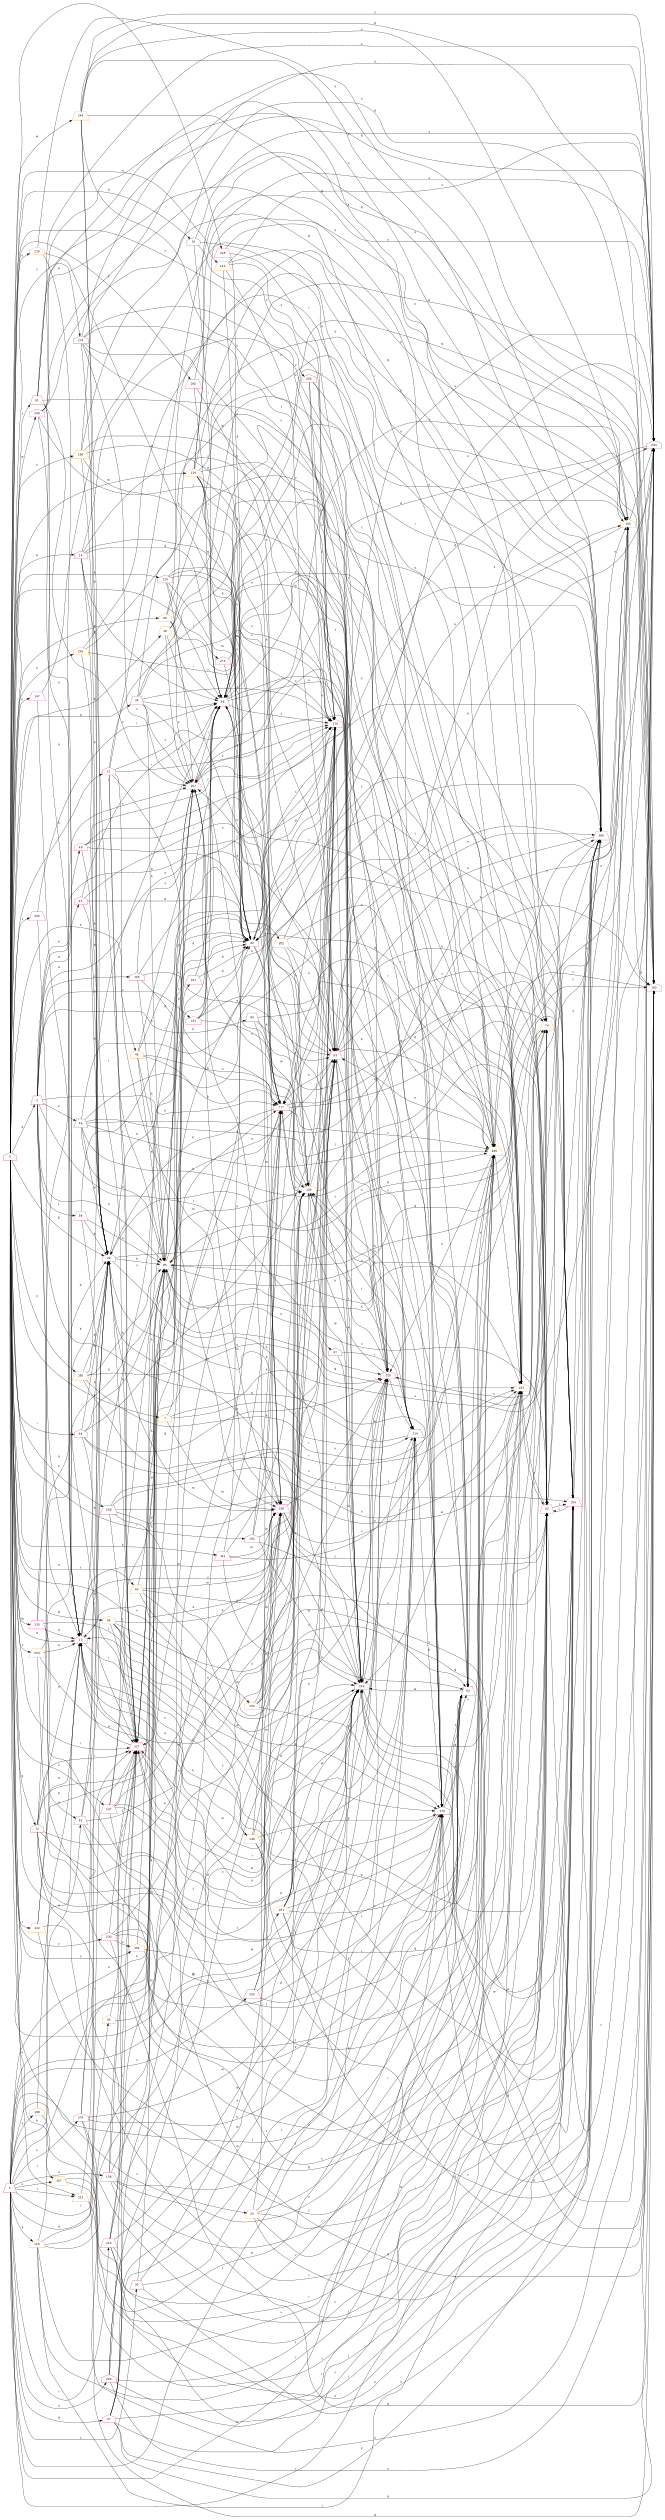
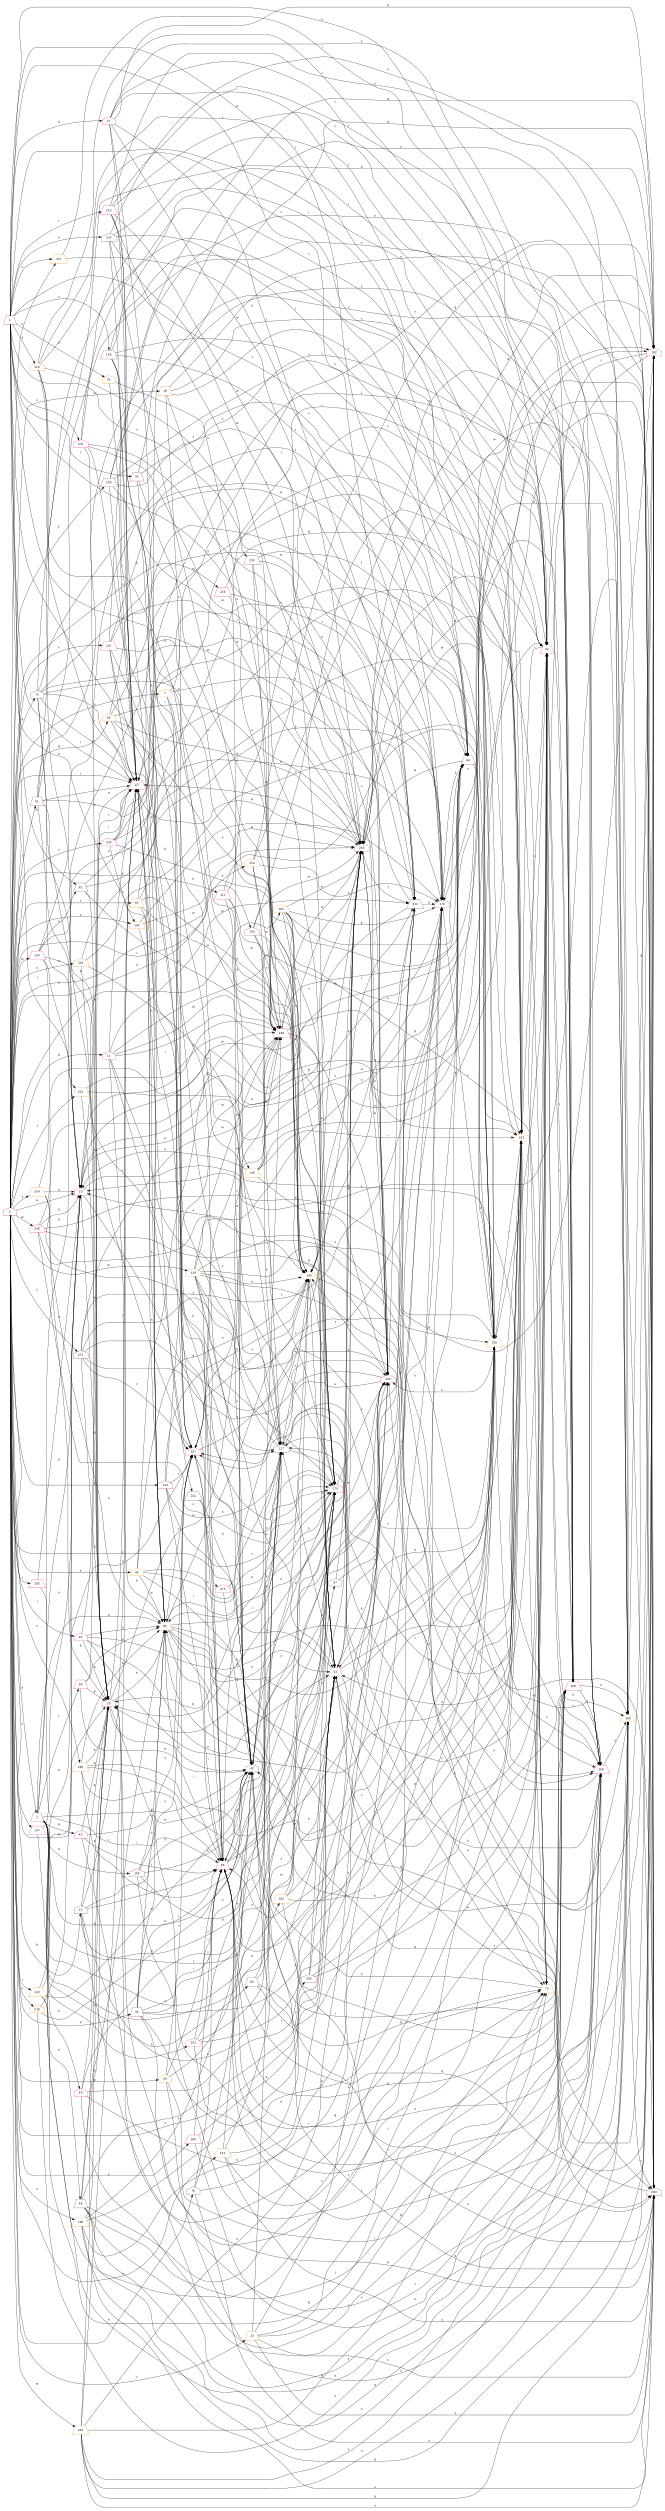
edge "82" -> "257": now "122" -> "257"
node "198": removed
